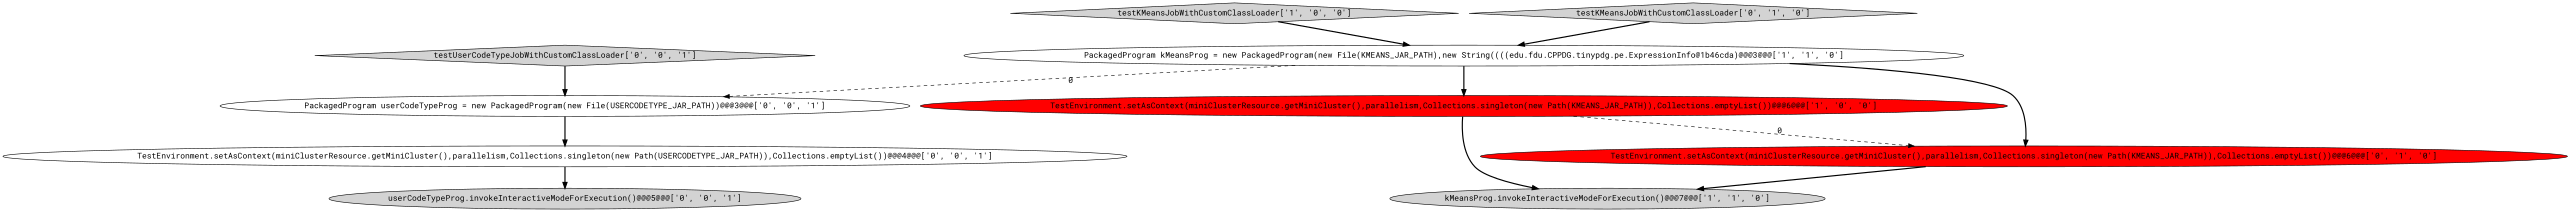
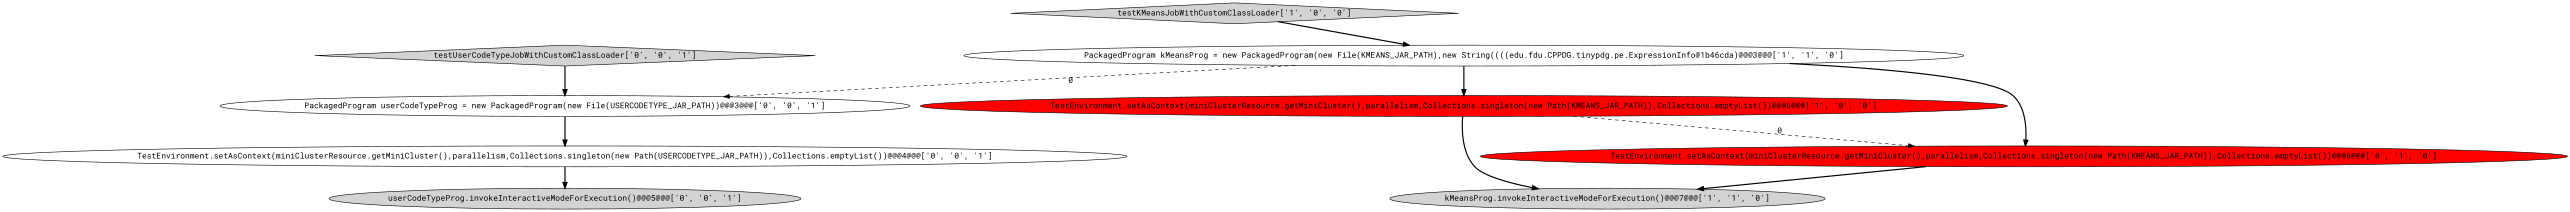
node "testKMeansJobWithCustomClassLoader['0', '1', '0']": removed
